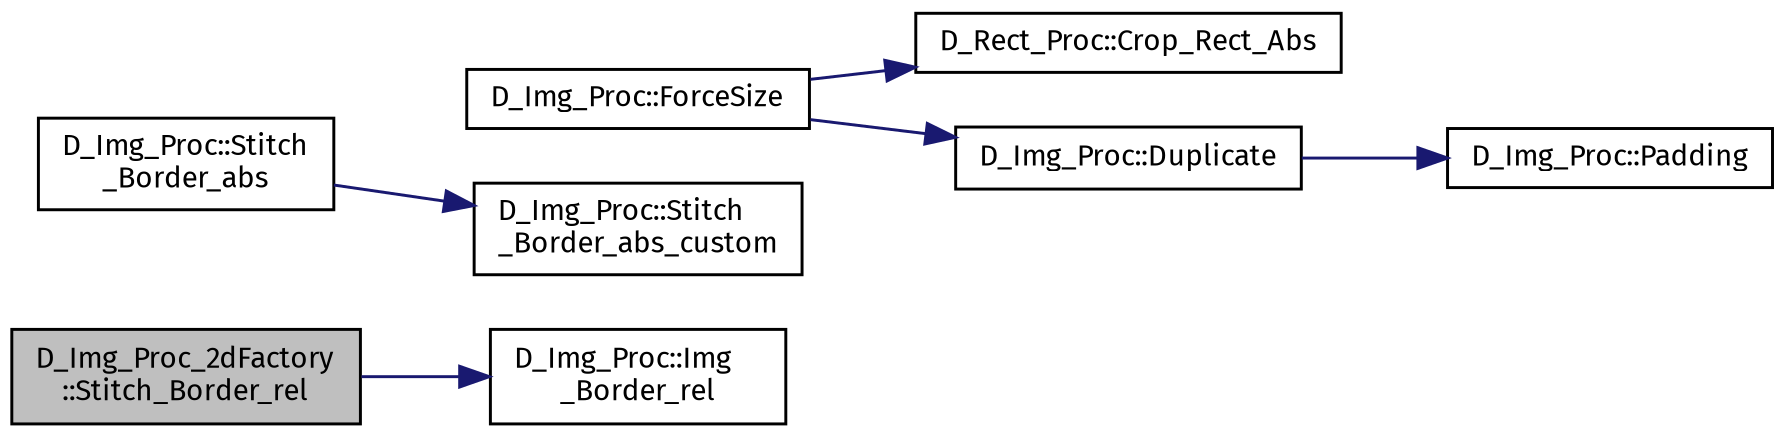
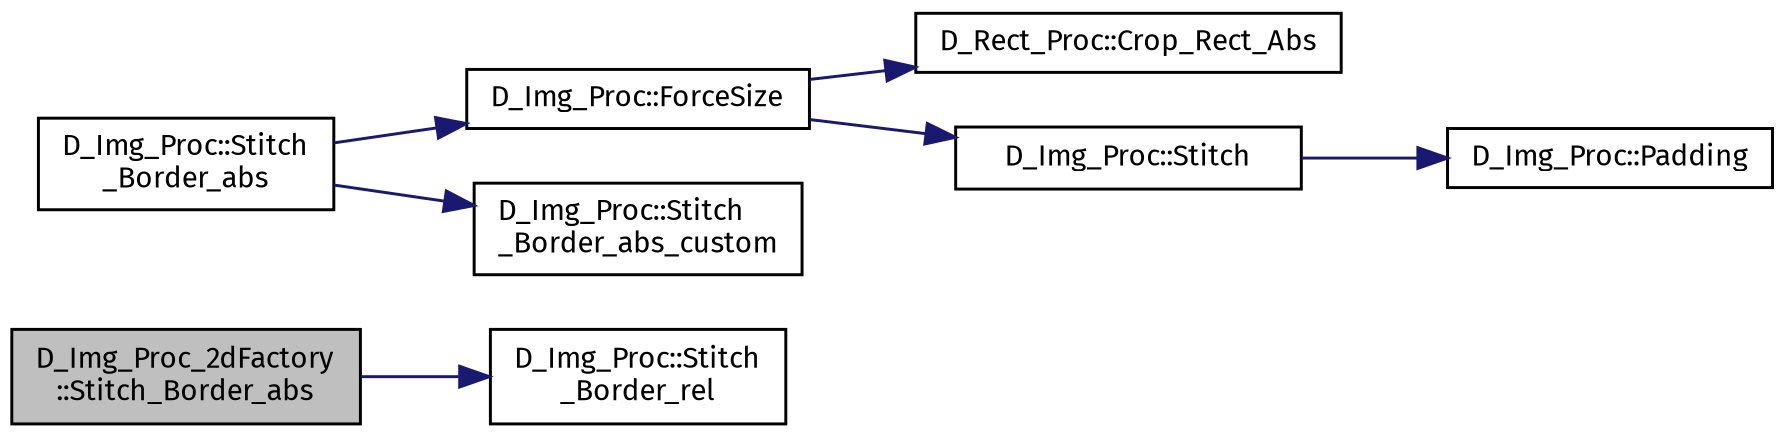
edge "D_Img_Proc::Stitch _Border_abs" -> "D_Img_Proc::ForceSize": added
node "D_Img_Proc::Duplicate": label "D_Img_Proc::Duplicate" -> "D_Img_Proc::Stitch"
node "D_Img_Proc_2dFactory ::Stitch_Border_rel": label "D_Img_Proc_2dFactory ::Stitch_Border_rel" -> "D_Img_Proc_2dFactory ::Stitch_Border_abs"
node "D_Img_Proc::Img _Border_rel": label "D_Img_Proc::Img _Border_rel" -> "D_Img_Proc::Stitch _Border_rel"
